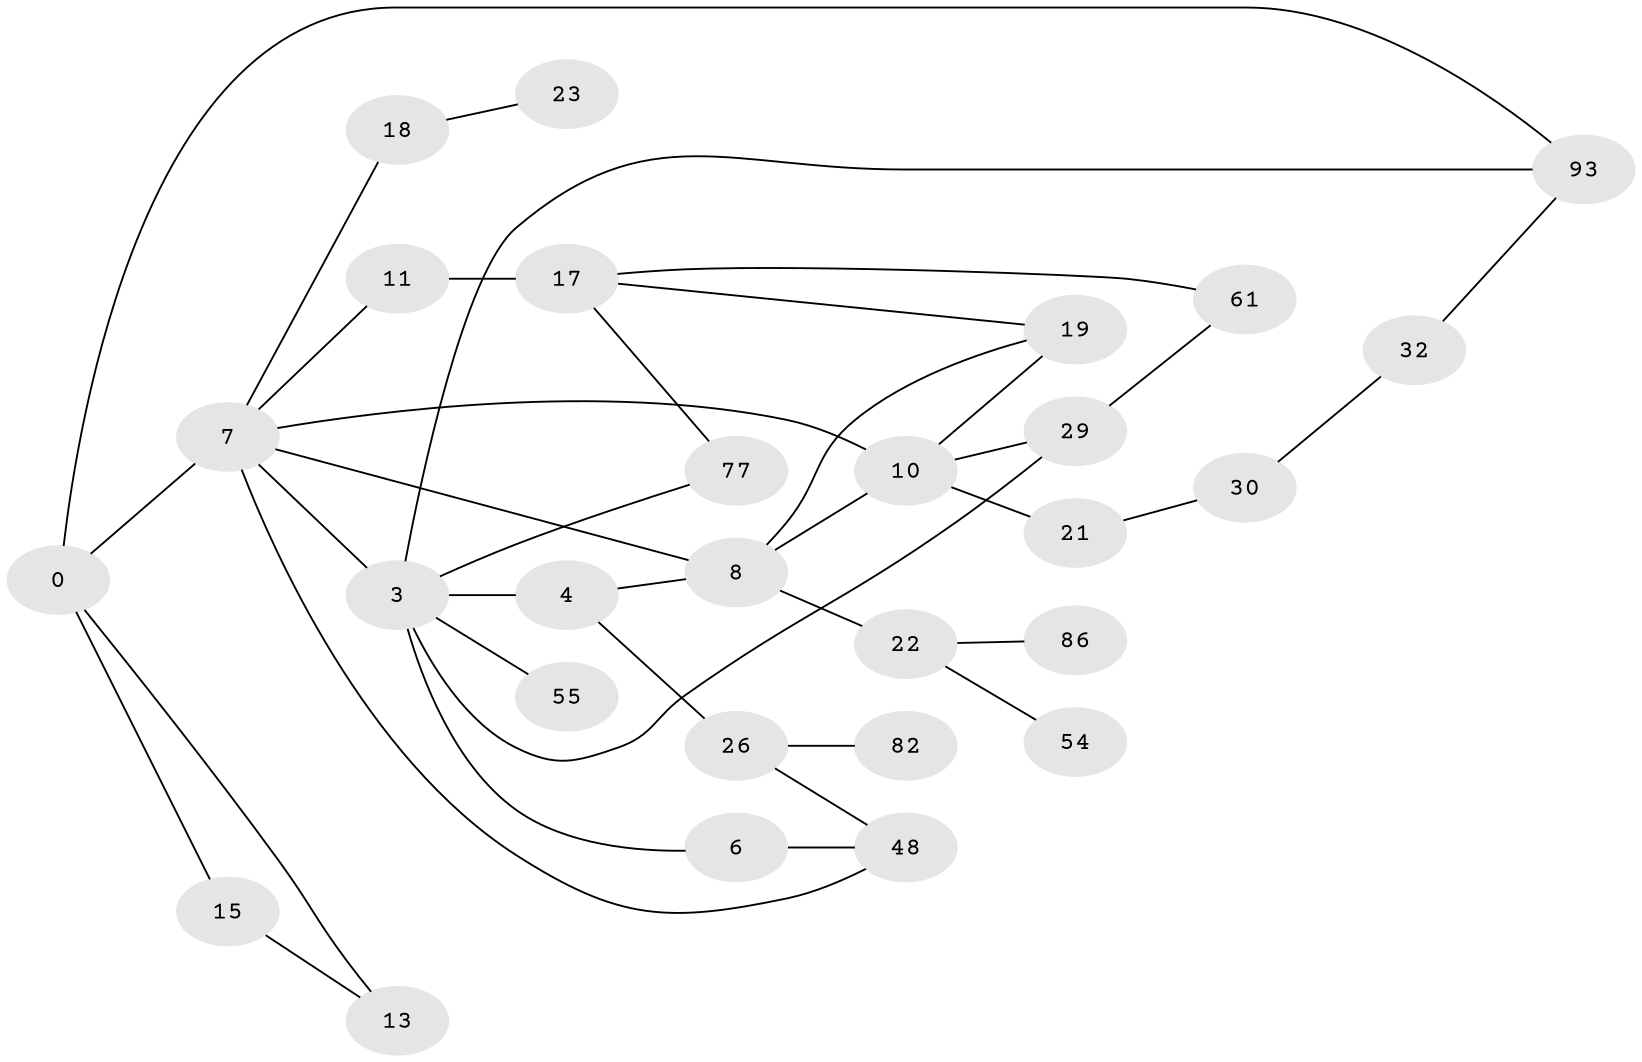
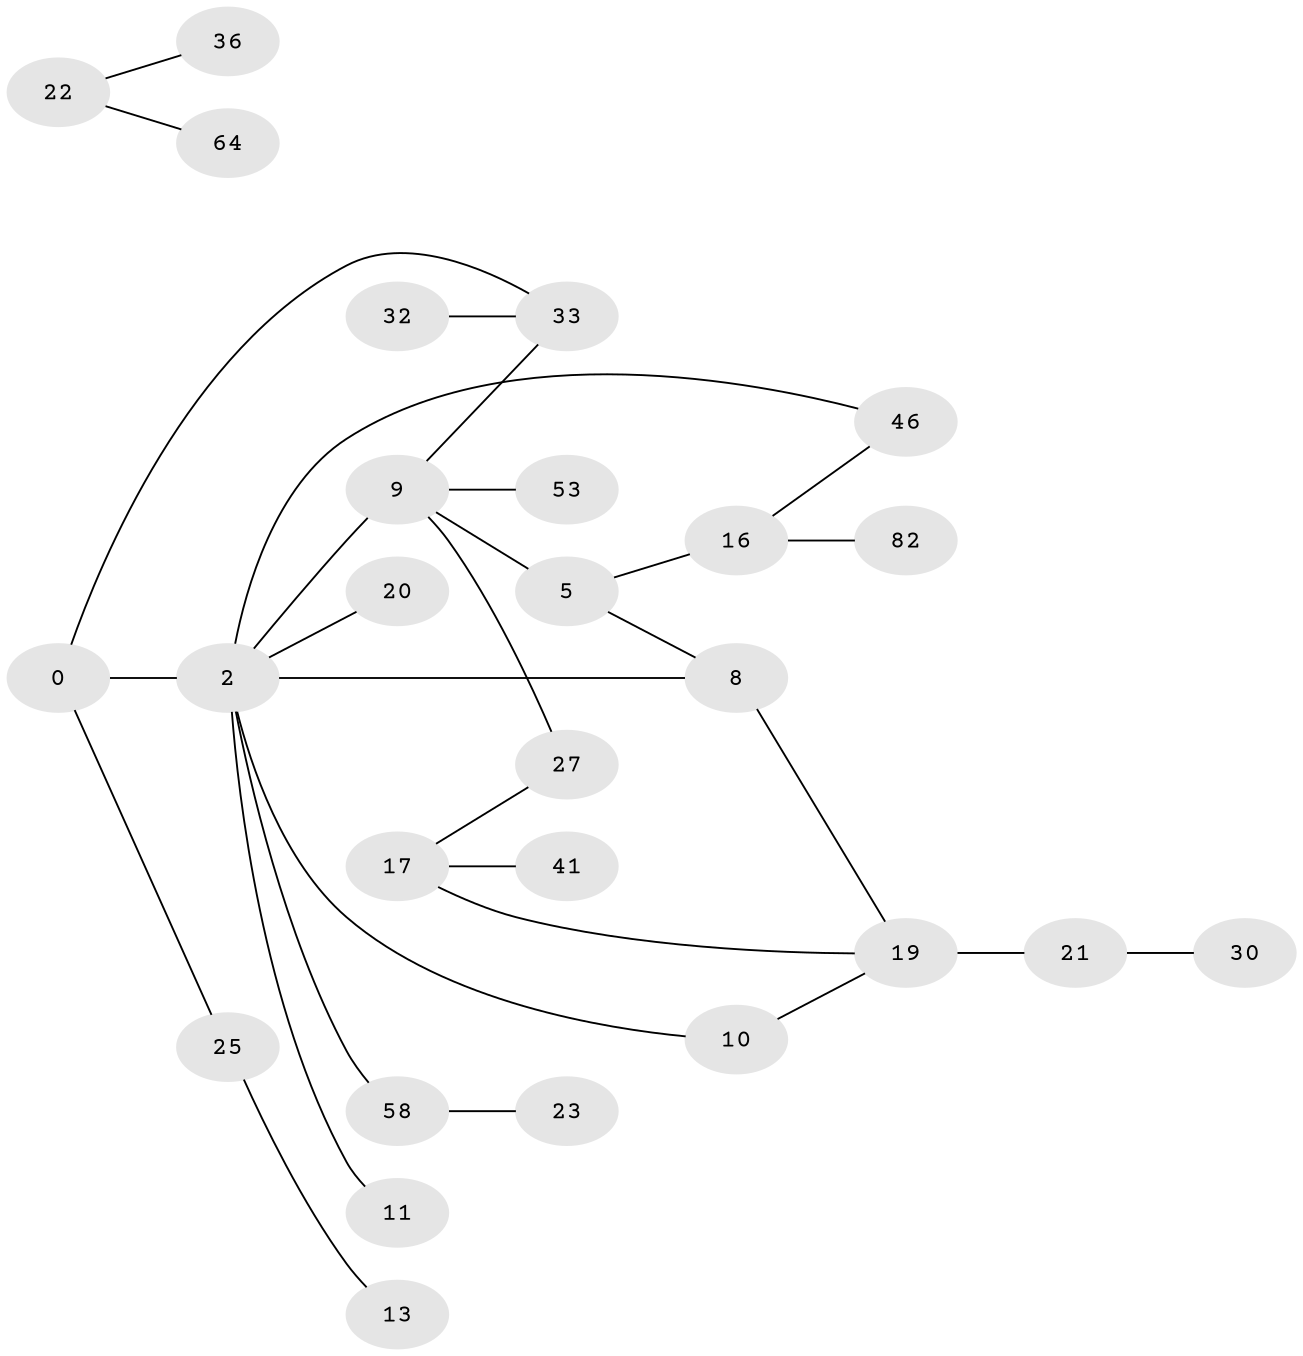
node "18": label "18" -> "58"
node "93": label "93" -> "33"
edge "11" -- "17": removed
node "61": label "61" -> "41"
edge "32" -- "30": removed
node "29": removed
node "7": label "7" -> "2"
node "77": label "77" -> "27"
edge "10" -- "21": now "19" -- "21"
edge "10" -- "8": removed
node "20": added
node "3": label "3" -> "9"
node "4": label "4" -> "5"
edge "8" -- "22": removed
node "86": label "86" -> "36"
node "55": label "55" -> "53"
node "54": label "54" -> "64"
node "26": label "26" -> "16"
edge "0" -- "13": removed
node "6": removed
node "48": label "48" -> "46"
node "15": label "15" -> "25"
